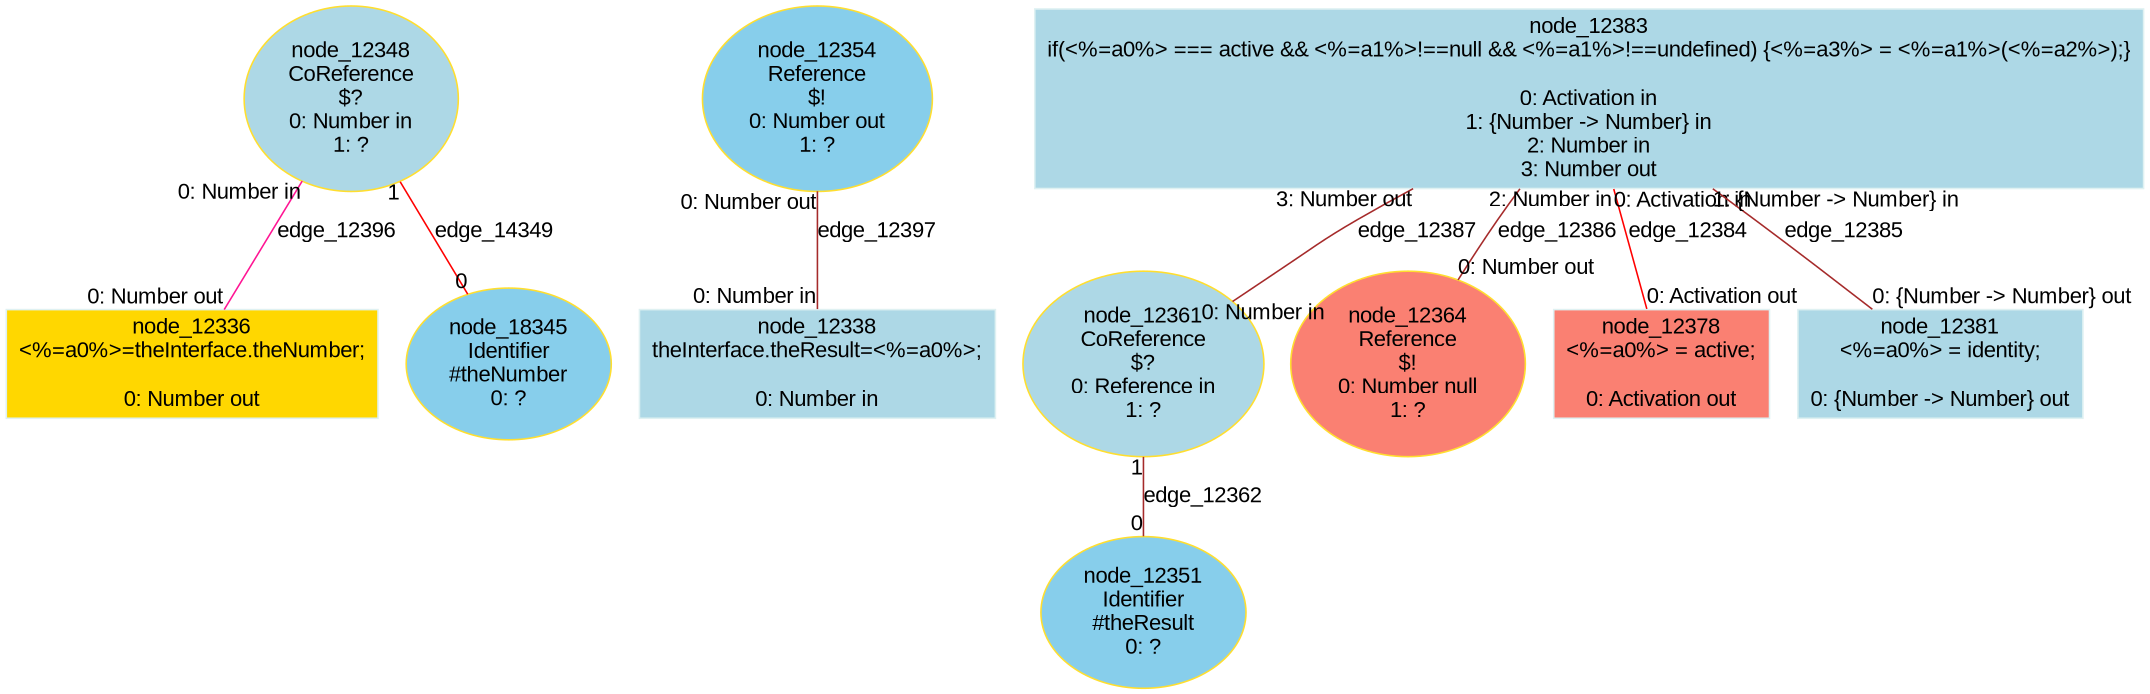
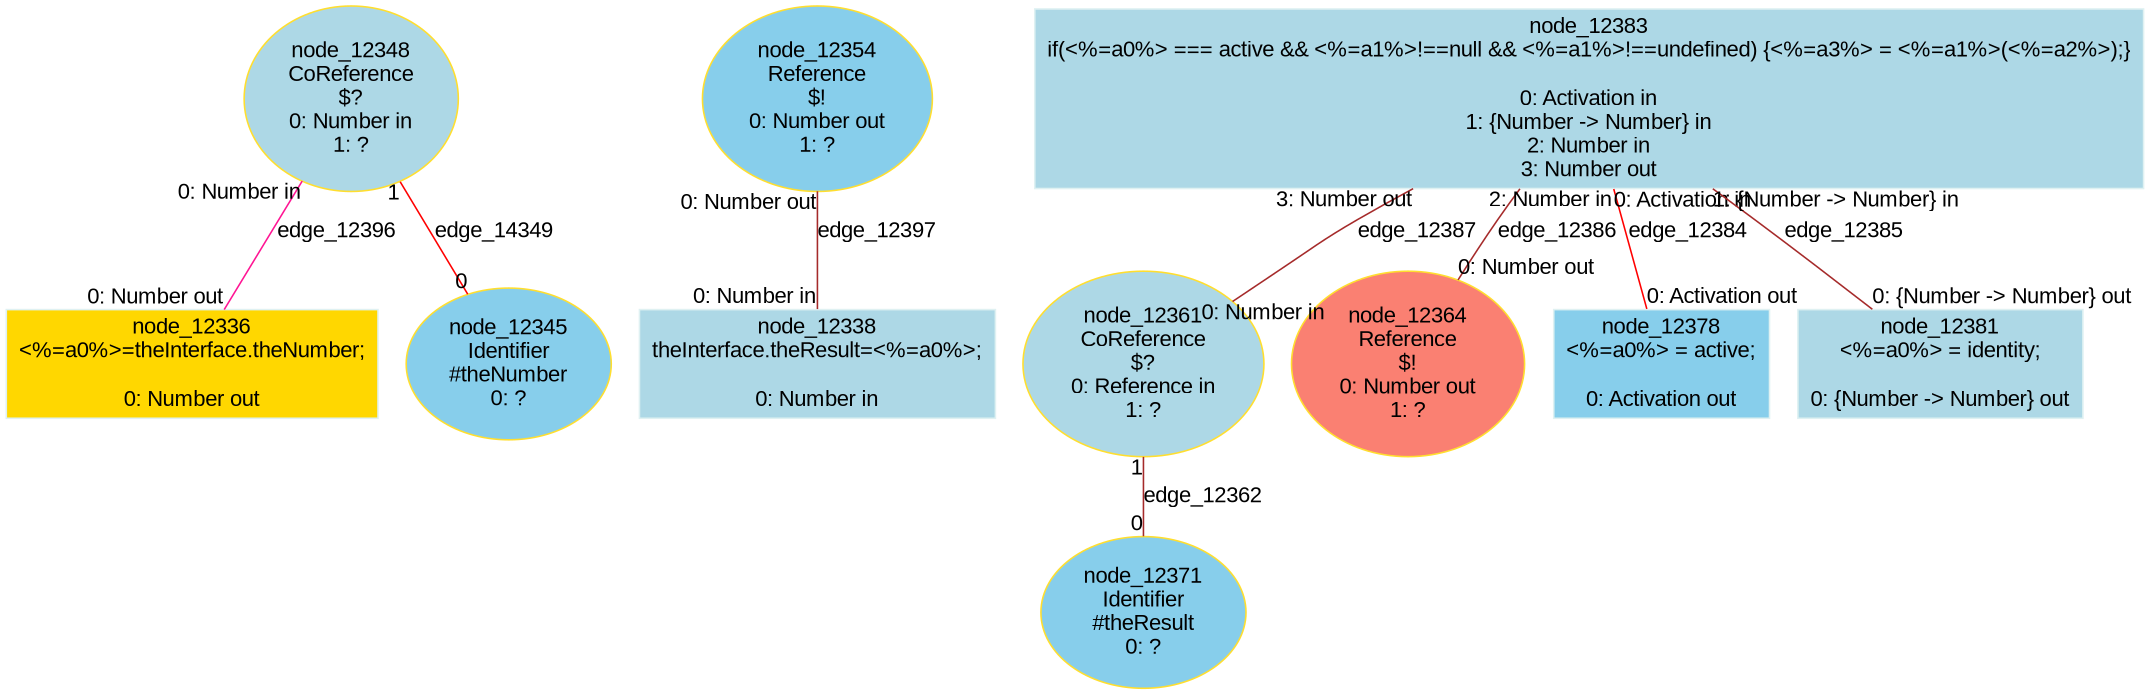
node "node_18345 Identifier #theNumber 0: ?": label "node_18345 Identifier #theNumber 0: ?" -> "node_12345 Identifier #theNumber 0: ?"
node "node_12364 Reference $! 0: Number null 1: ?": label "node_12364 Reference $! 0: Number null 1: ?" -> "node_12364 Reference $! 0: Number out 1: ?"
node "node_12378 <%=a0%> = active; 0: Activation out": fillcolor salmon -> skyblue
node "node_12351 Identifier #theResult 0: ?": label "node_12351 Identifier #theResult 0: ?" -> "node_12371 Identifier #theResult 0: ?"
